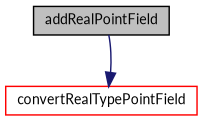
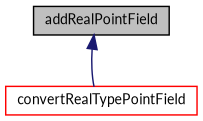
edge "addRealPointField" -> "convertRealTypePointField": reversed
